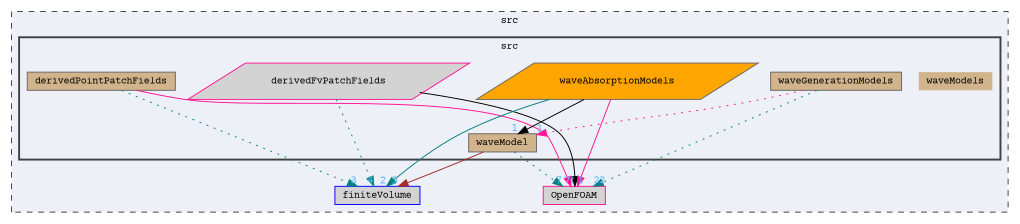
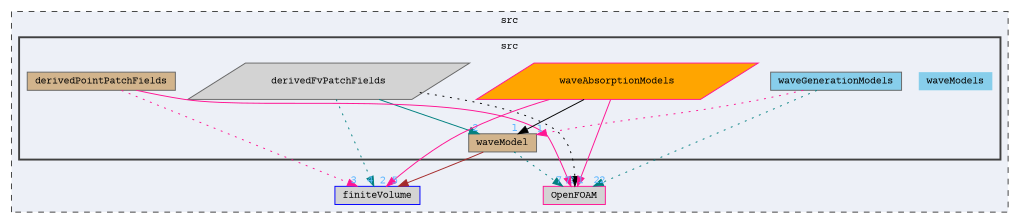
node "derivedFvPatchFields": color deeppink -> gray40
node "waveAbsorptionModels": color gray40 -> deeppink
node "waveGenerationModels": fillcolor tan -> skyblue
node "waveModels": fillcolor tan -> skyblue
edge "derivedFvPatchFields" -> "waveModel": added
edge "derivedFvPatchFields" -> "OpenFOAM": style solid -> dotted
edge "waveAbsorptionModels" -> "finiteVolume": color teal -> deeppink
edge "derivedPointPatchFields" -> "finiteVolume": color teal -> deeppink
